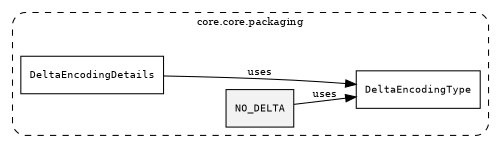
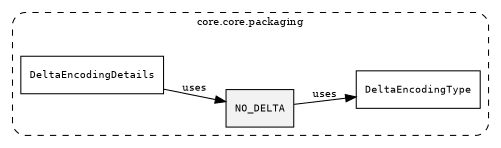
edge "DeltaEncodingDetails" -> "DeltaEncodingType": now "DeltaEncodingDetails" -> "NO_DELTA"
